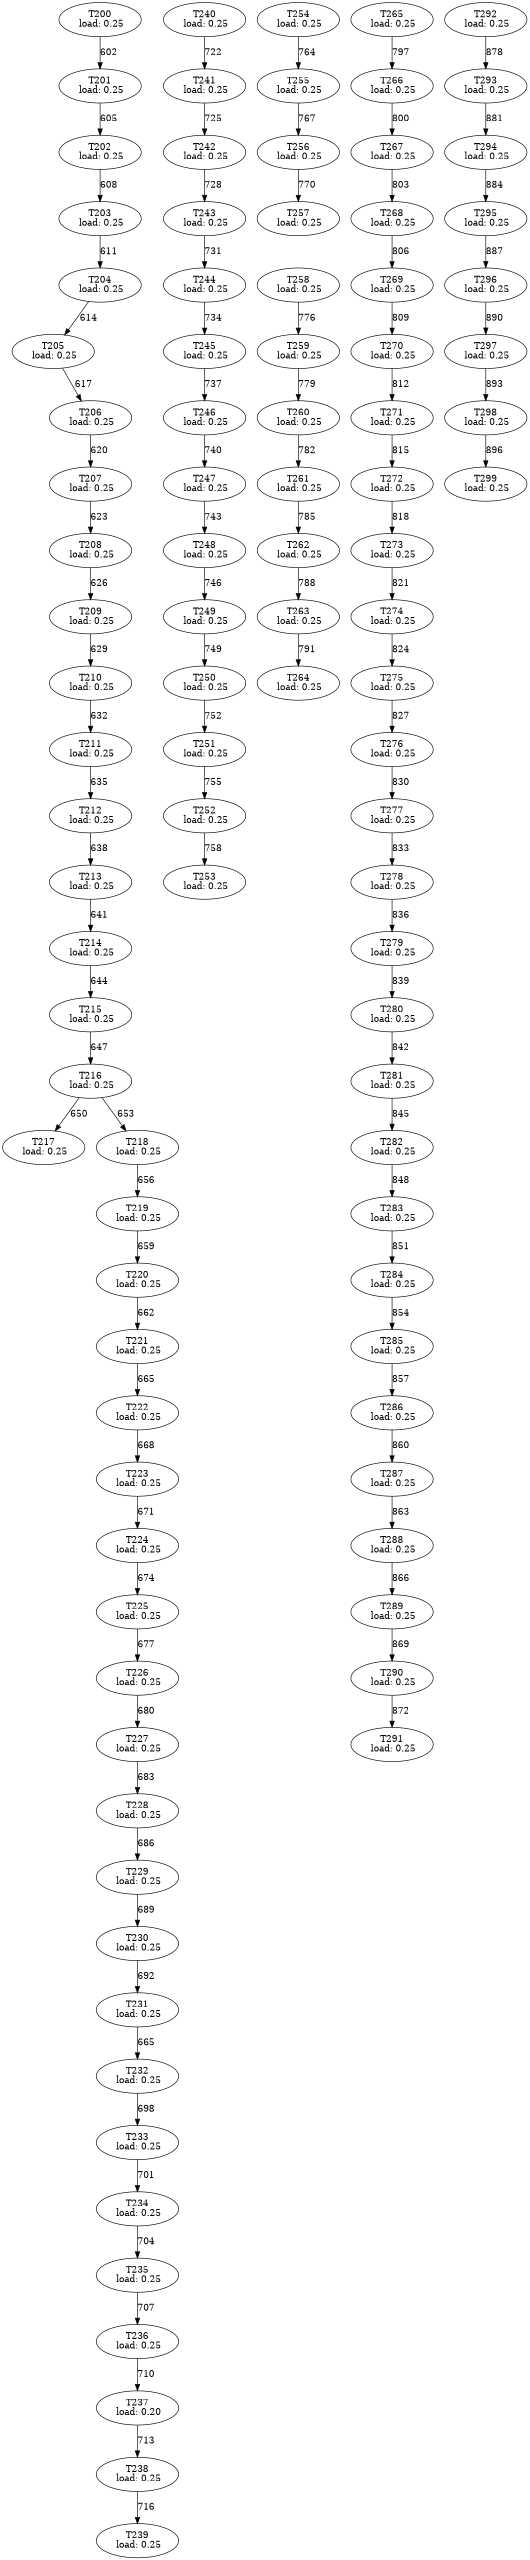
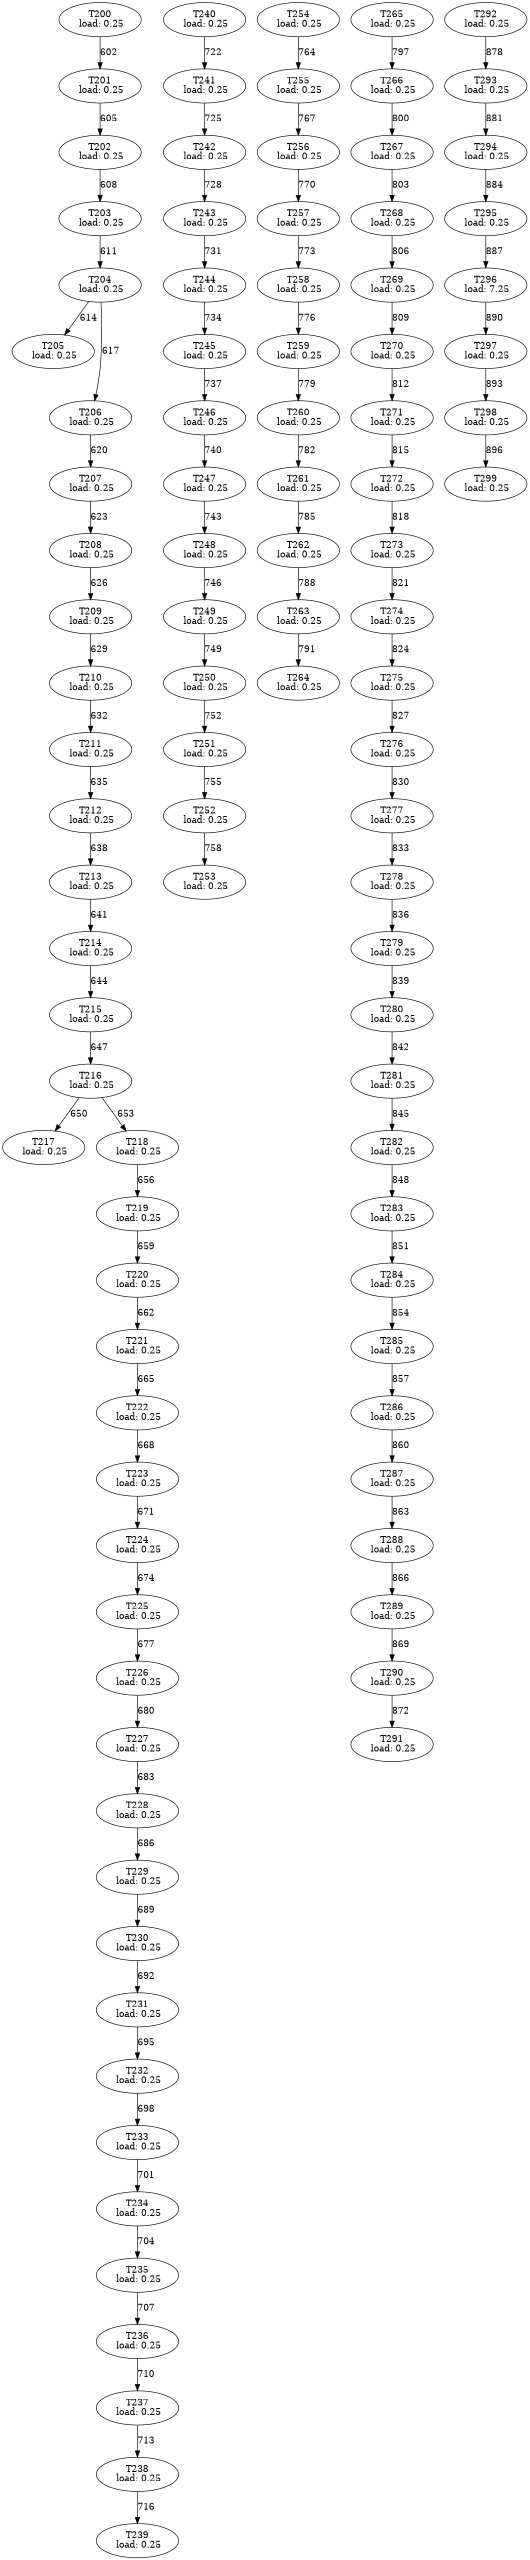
edge "T257 load: 0.25" -> "T258 load: 0.25": added, label "773"
node "T296 load: 0.25": label "T296 load: 0.25" -> "T296 load: 7.25"
edge "T205 load: 0.25" -> "T206 load: 0.25": now "T204 load: 0.25" -> "T206 load: 0.25"
edge "T231 load: 0.25" -> "T232 load: 0.25": label "665" -> "695"
node "T237 load: 0.20": label "T237 load: 0.20" -> "T237 load: 0.25"
